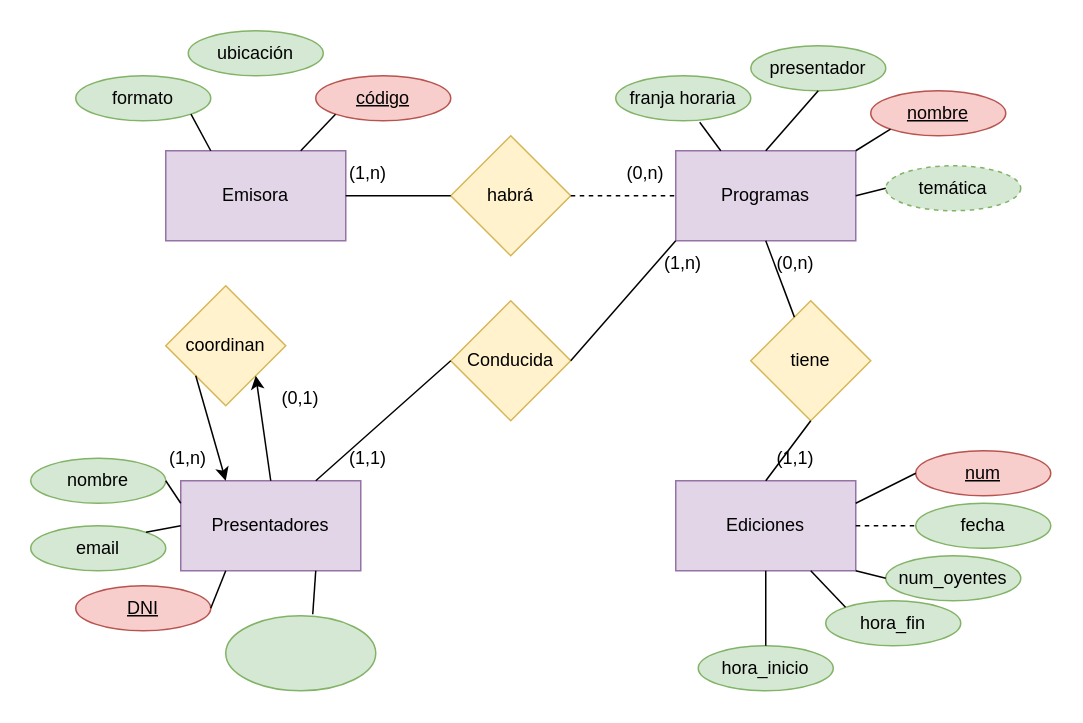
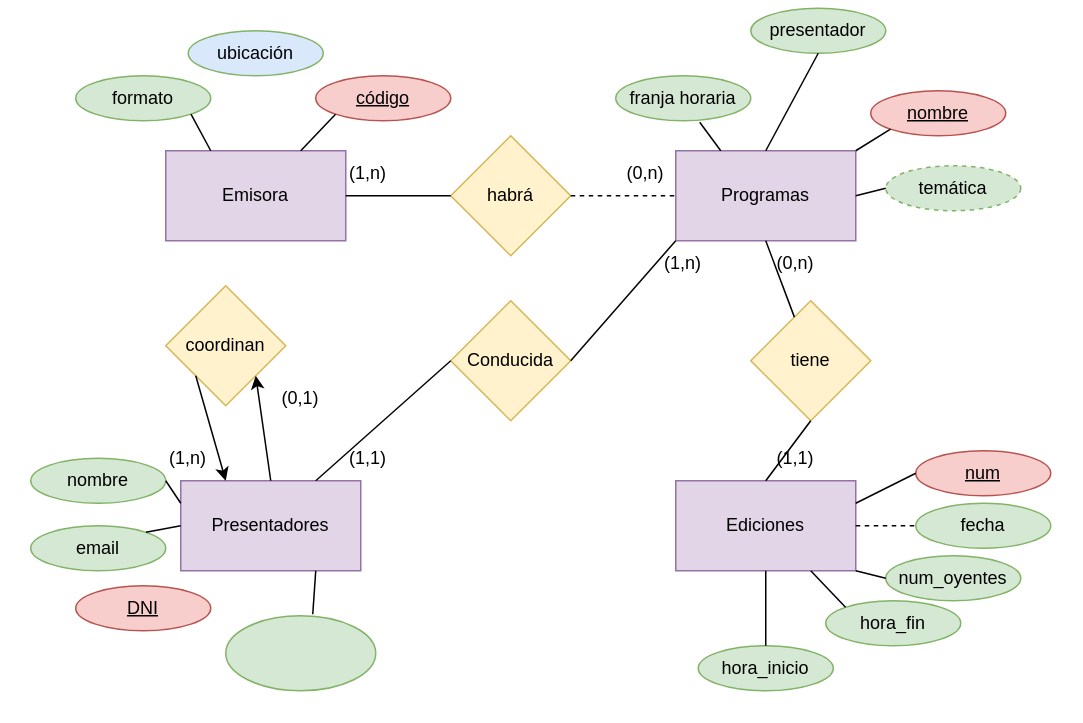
node "ubicación": fillcolor #d5e8d4 -> #dae8fc
node "presentador": moved (818, 68) -> (818, 31)
edge "Presentadores" -- "DNI": removed
